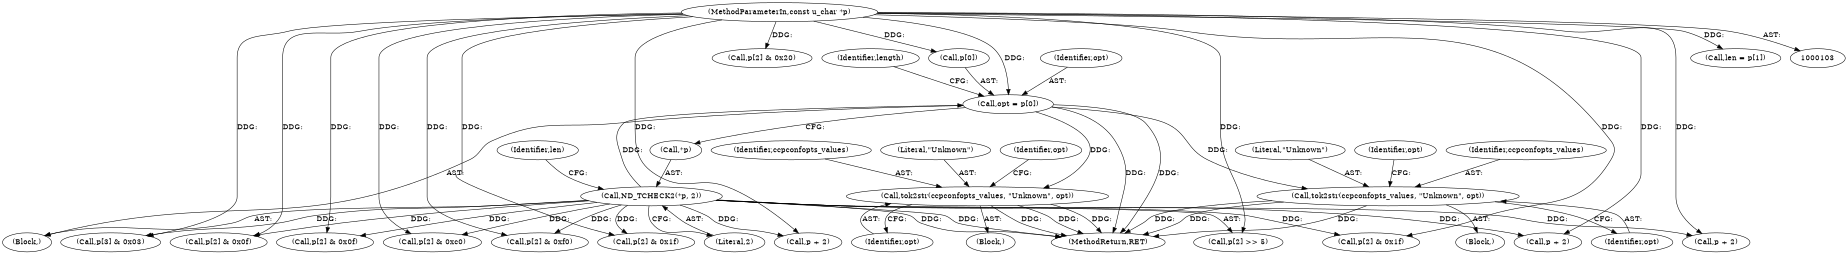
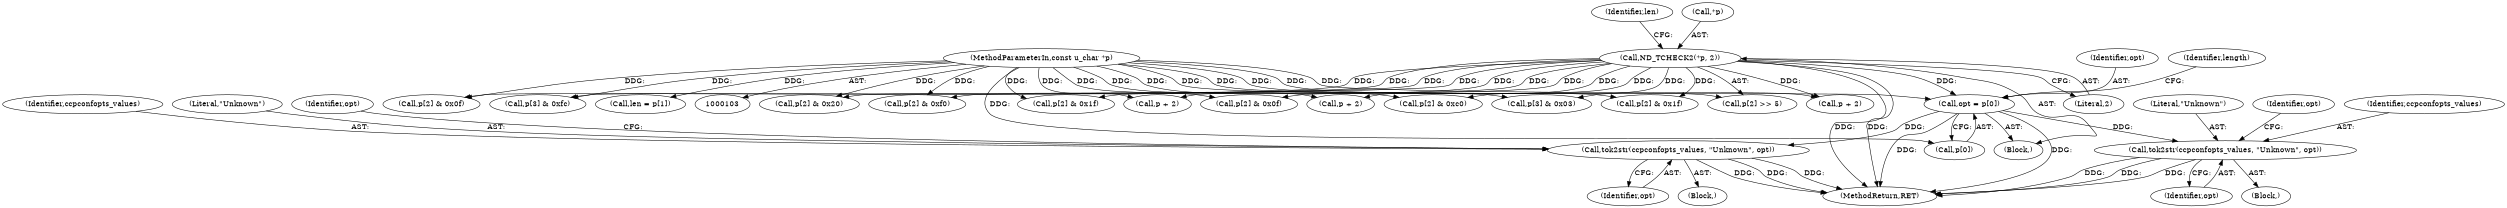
edge "(Call,ND_TCHECK2(*p, 2))" -> "(Call,p[2] & 0x20)": added, label "DDG:"
node "(Call,p[3] & 0xfc)": added
edge "(Call,opt = p[0])" -> "(Call,*p)": now "(Call,opt = p[0])" -> "(Call,p[0])"
